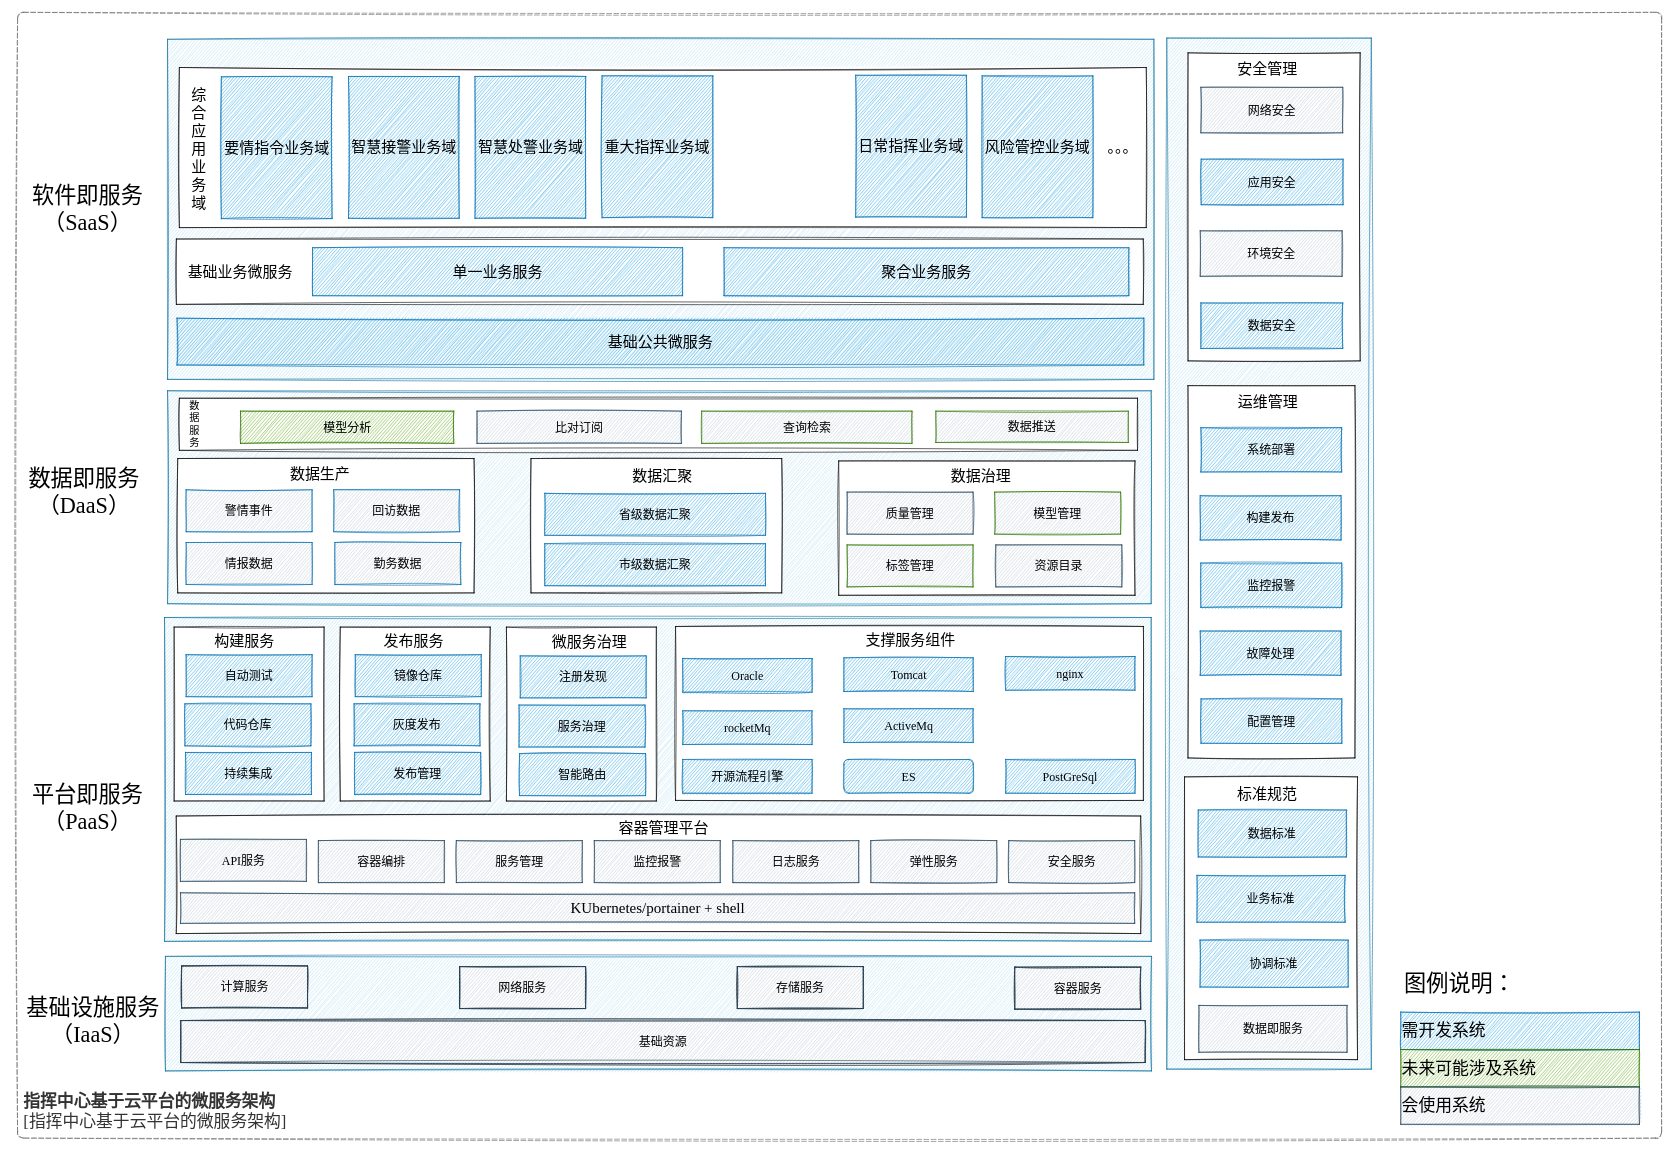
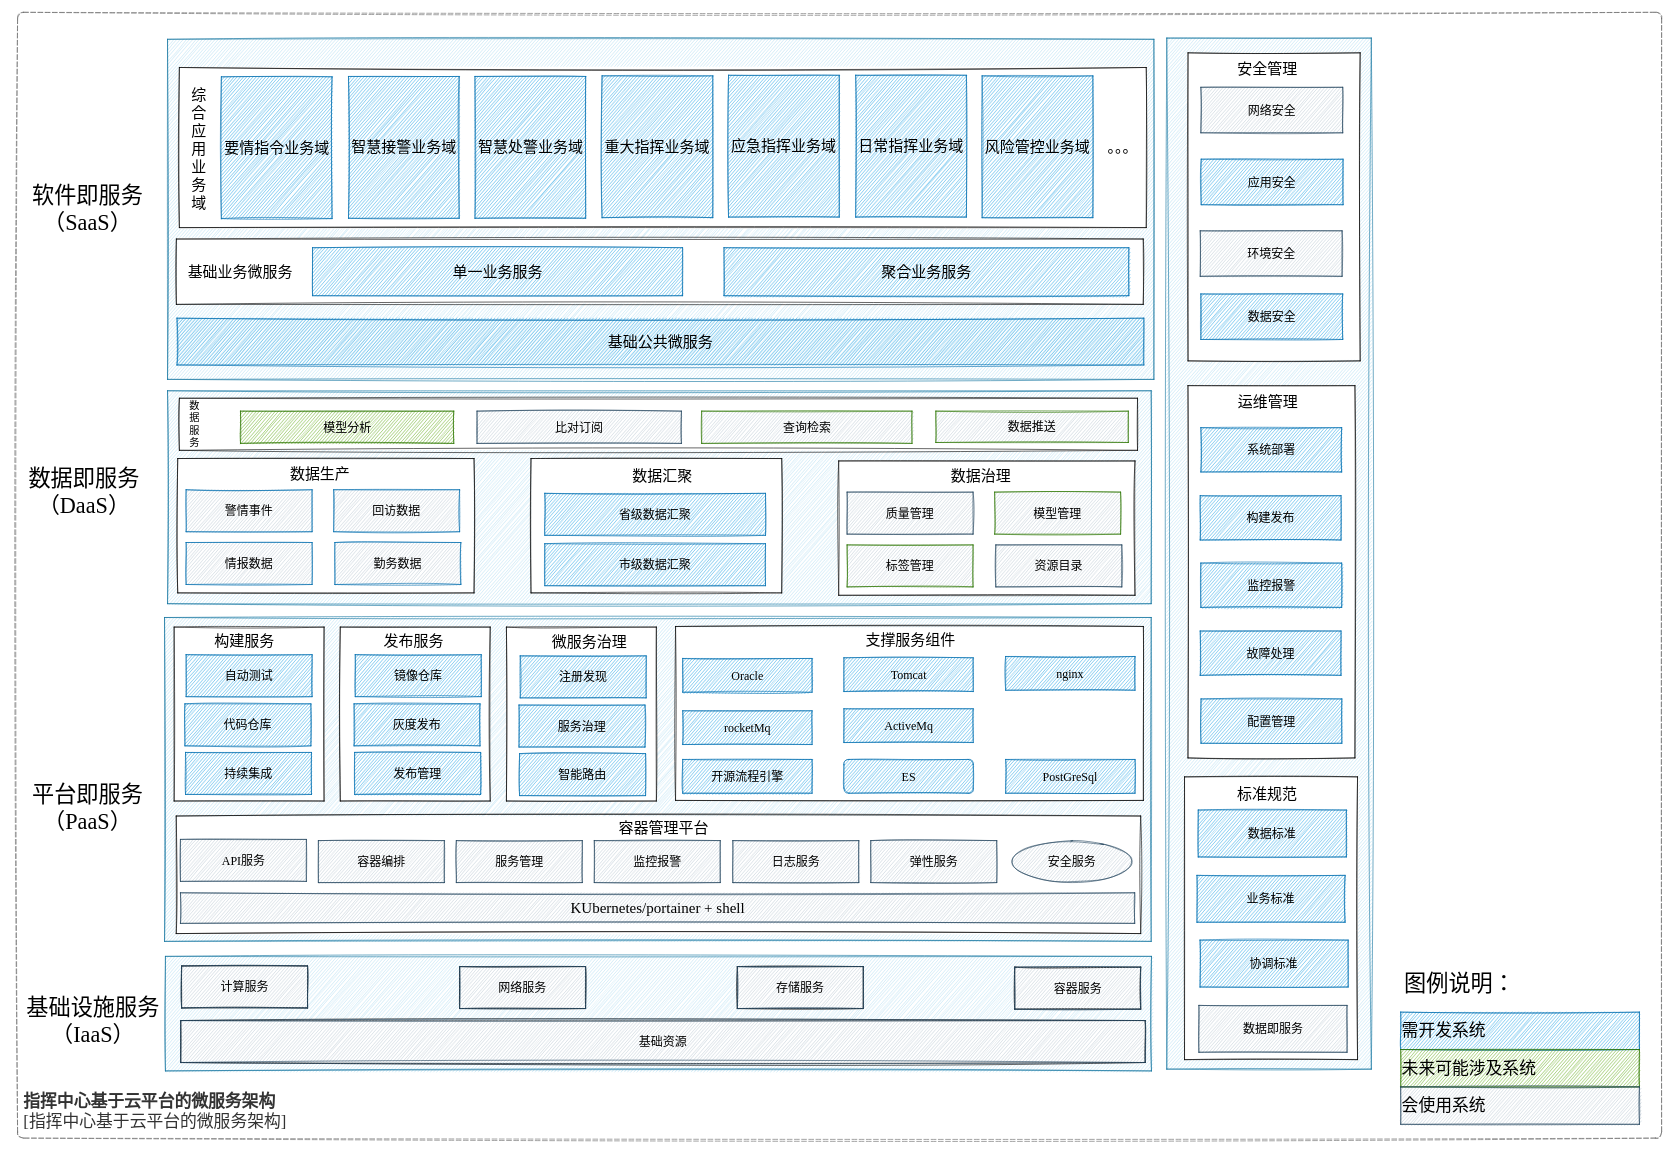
node "应急指挥业务域": added
node "数据安全": moved (1272, 326) -> (1272, 317)
node "安全服务": shape rectangle -> ellipse
